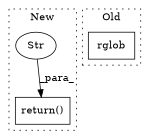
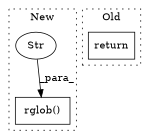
node "rglob": label "rglob" -> "return"
node "return()": label "return()" -> "rglob()"
